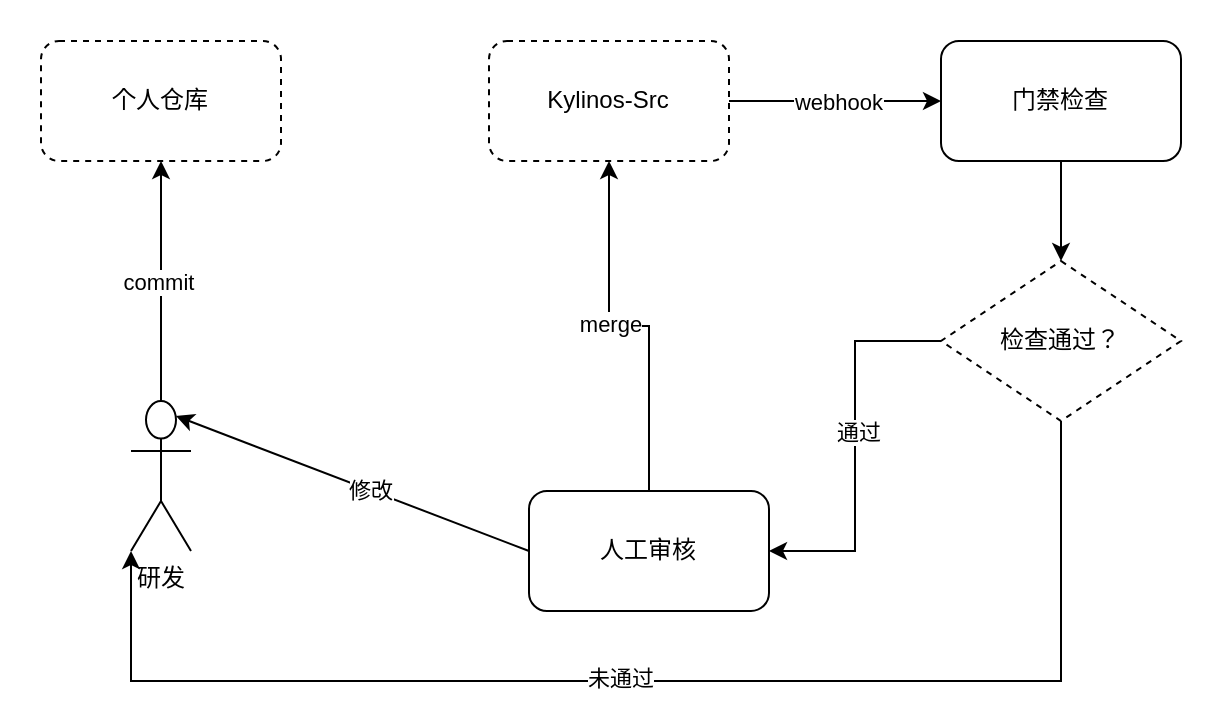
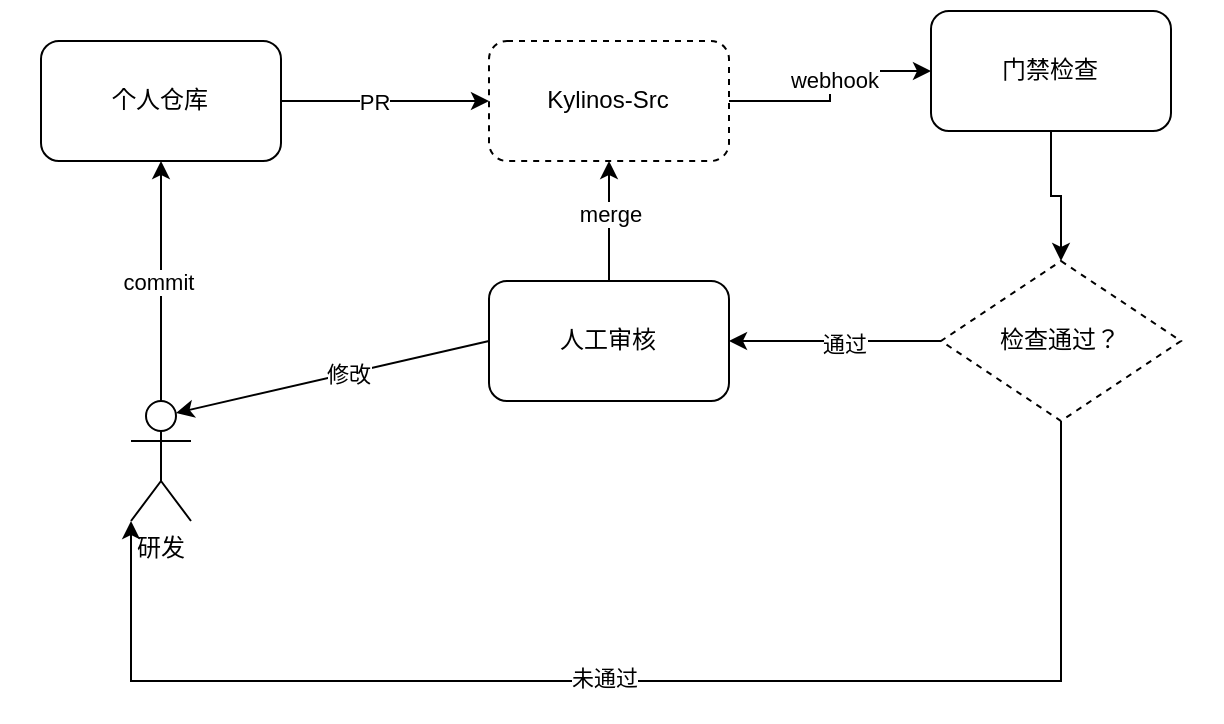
node "个人仓库": style dashed -> solid
edge "个人仓库" -> "Kylinos-Src": added, label "PR"
node "门禁检查": moved (1061, 101) -> (1051, 71)
node "研发": size 60x150 -> 60x120
node "人工审核": moved (649, 551) -> (609, 341)
